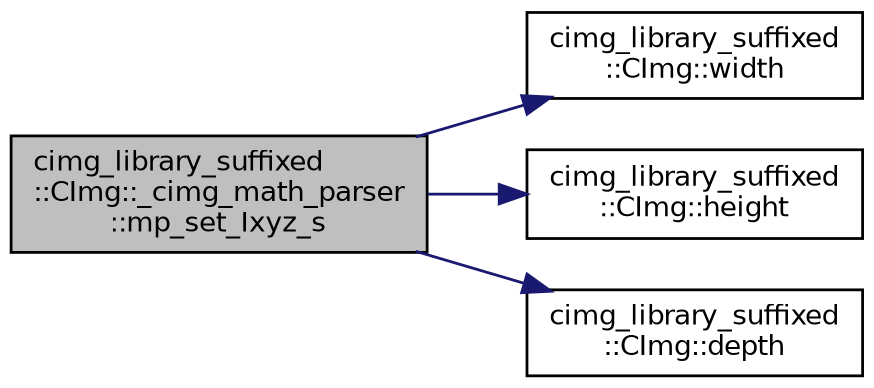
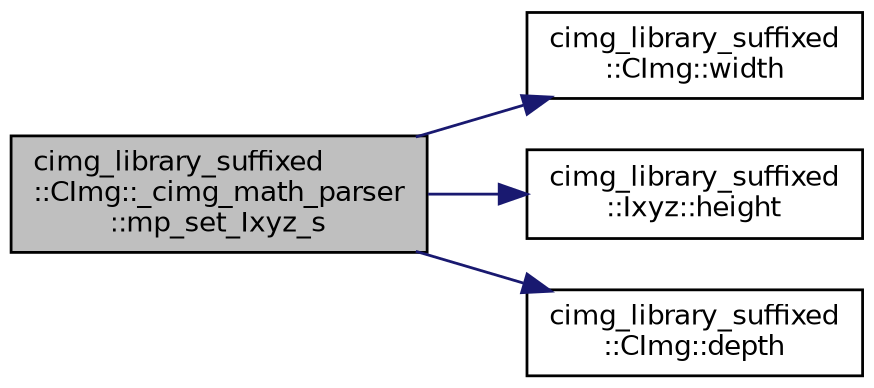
node "cimg_library_suffixed ::CImg::height": label "cimg_library_suffixed ::CImg::height" -> "cimg_library_suffixed ::Ixyz::height"
